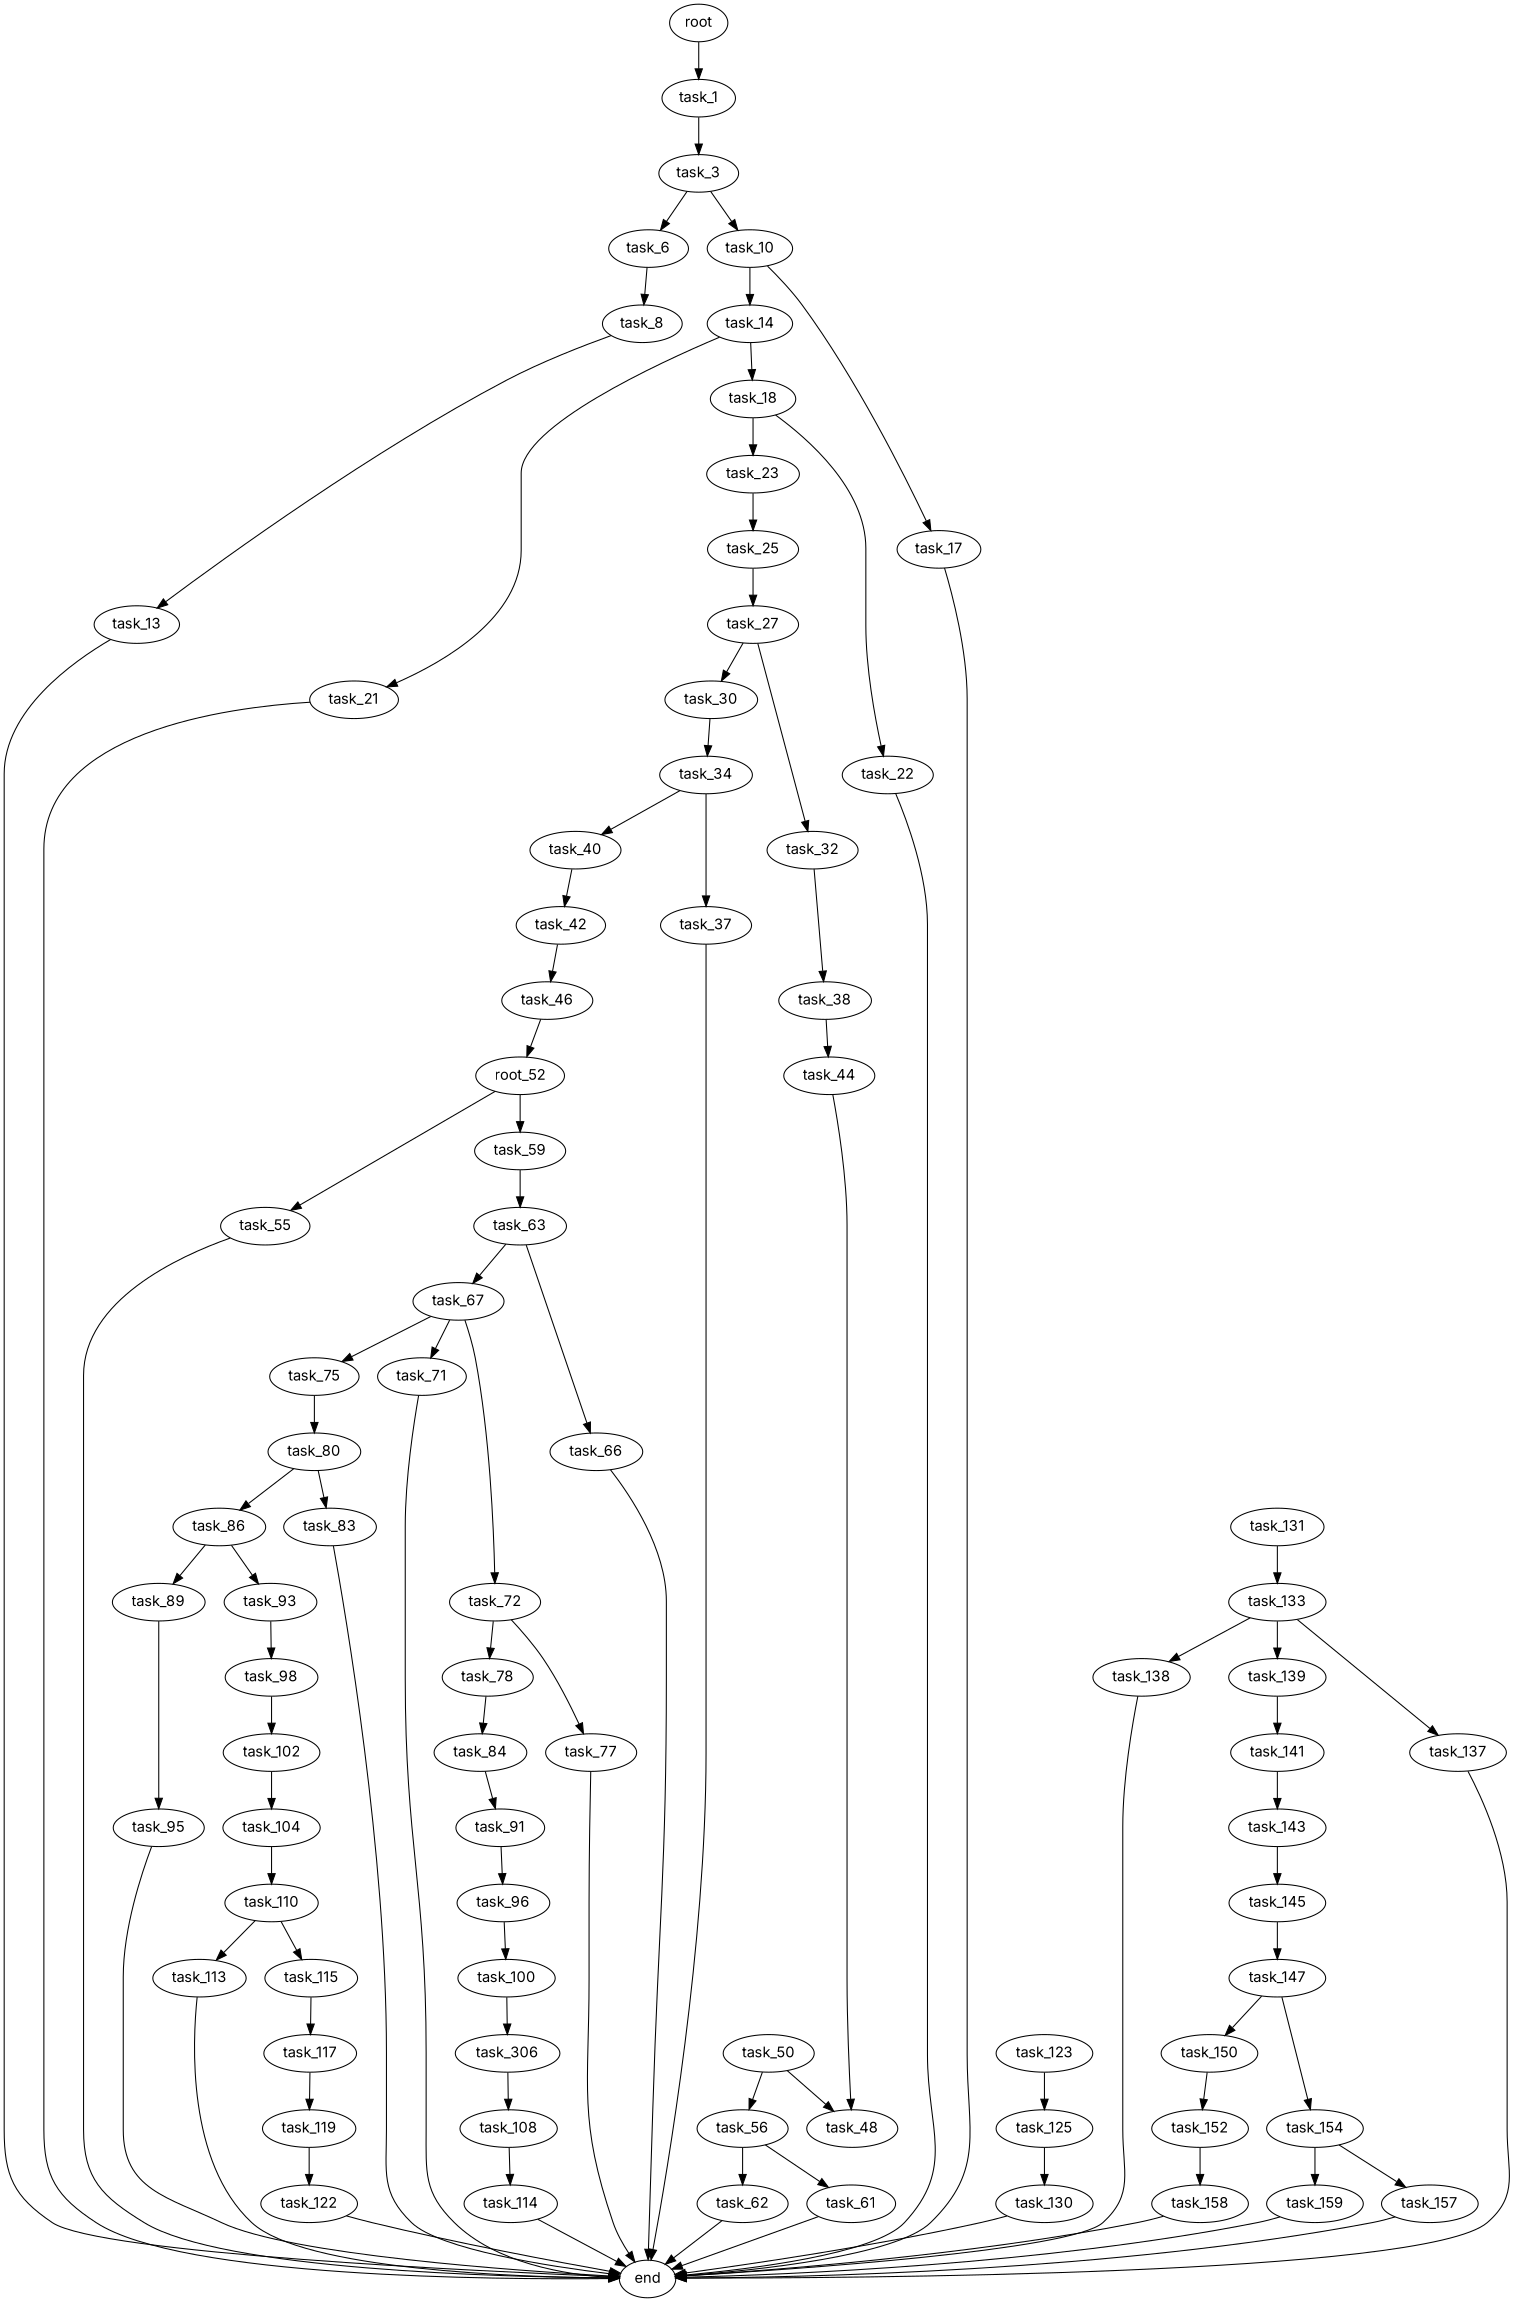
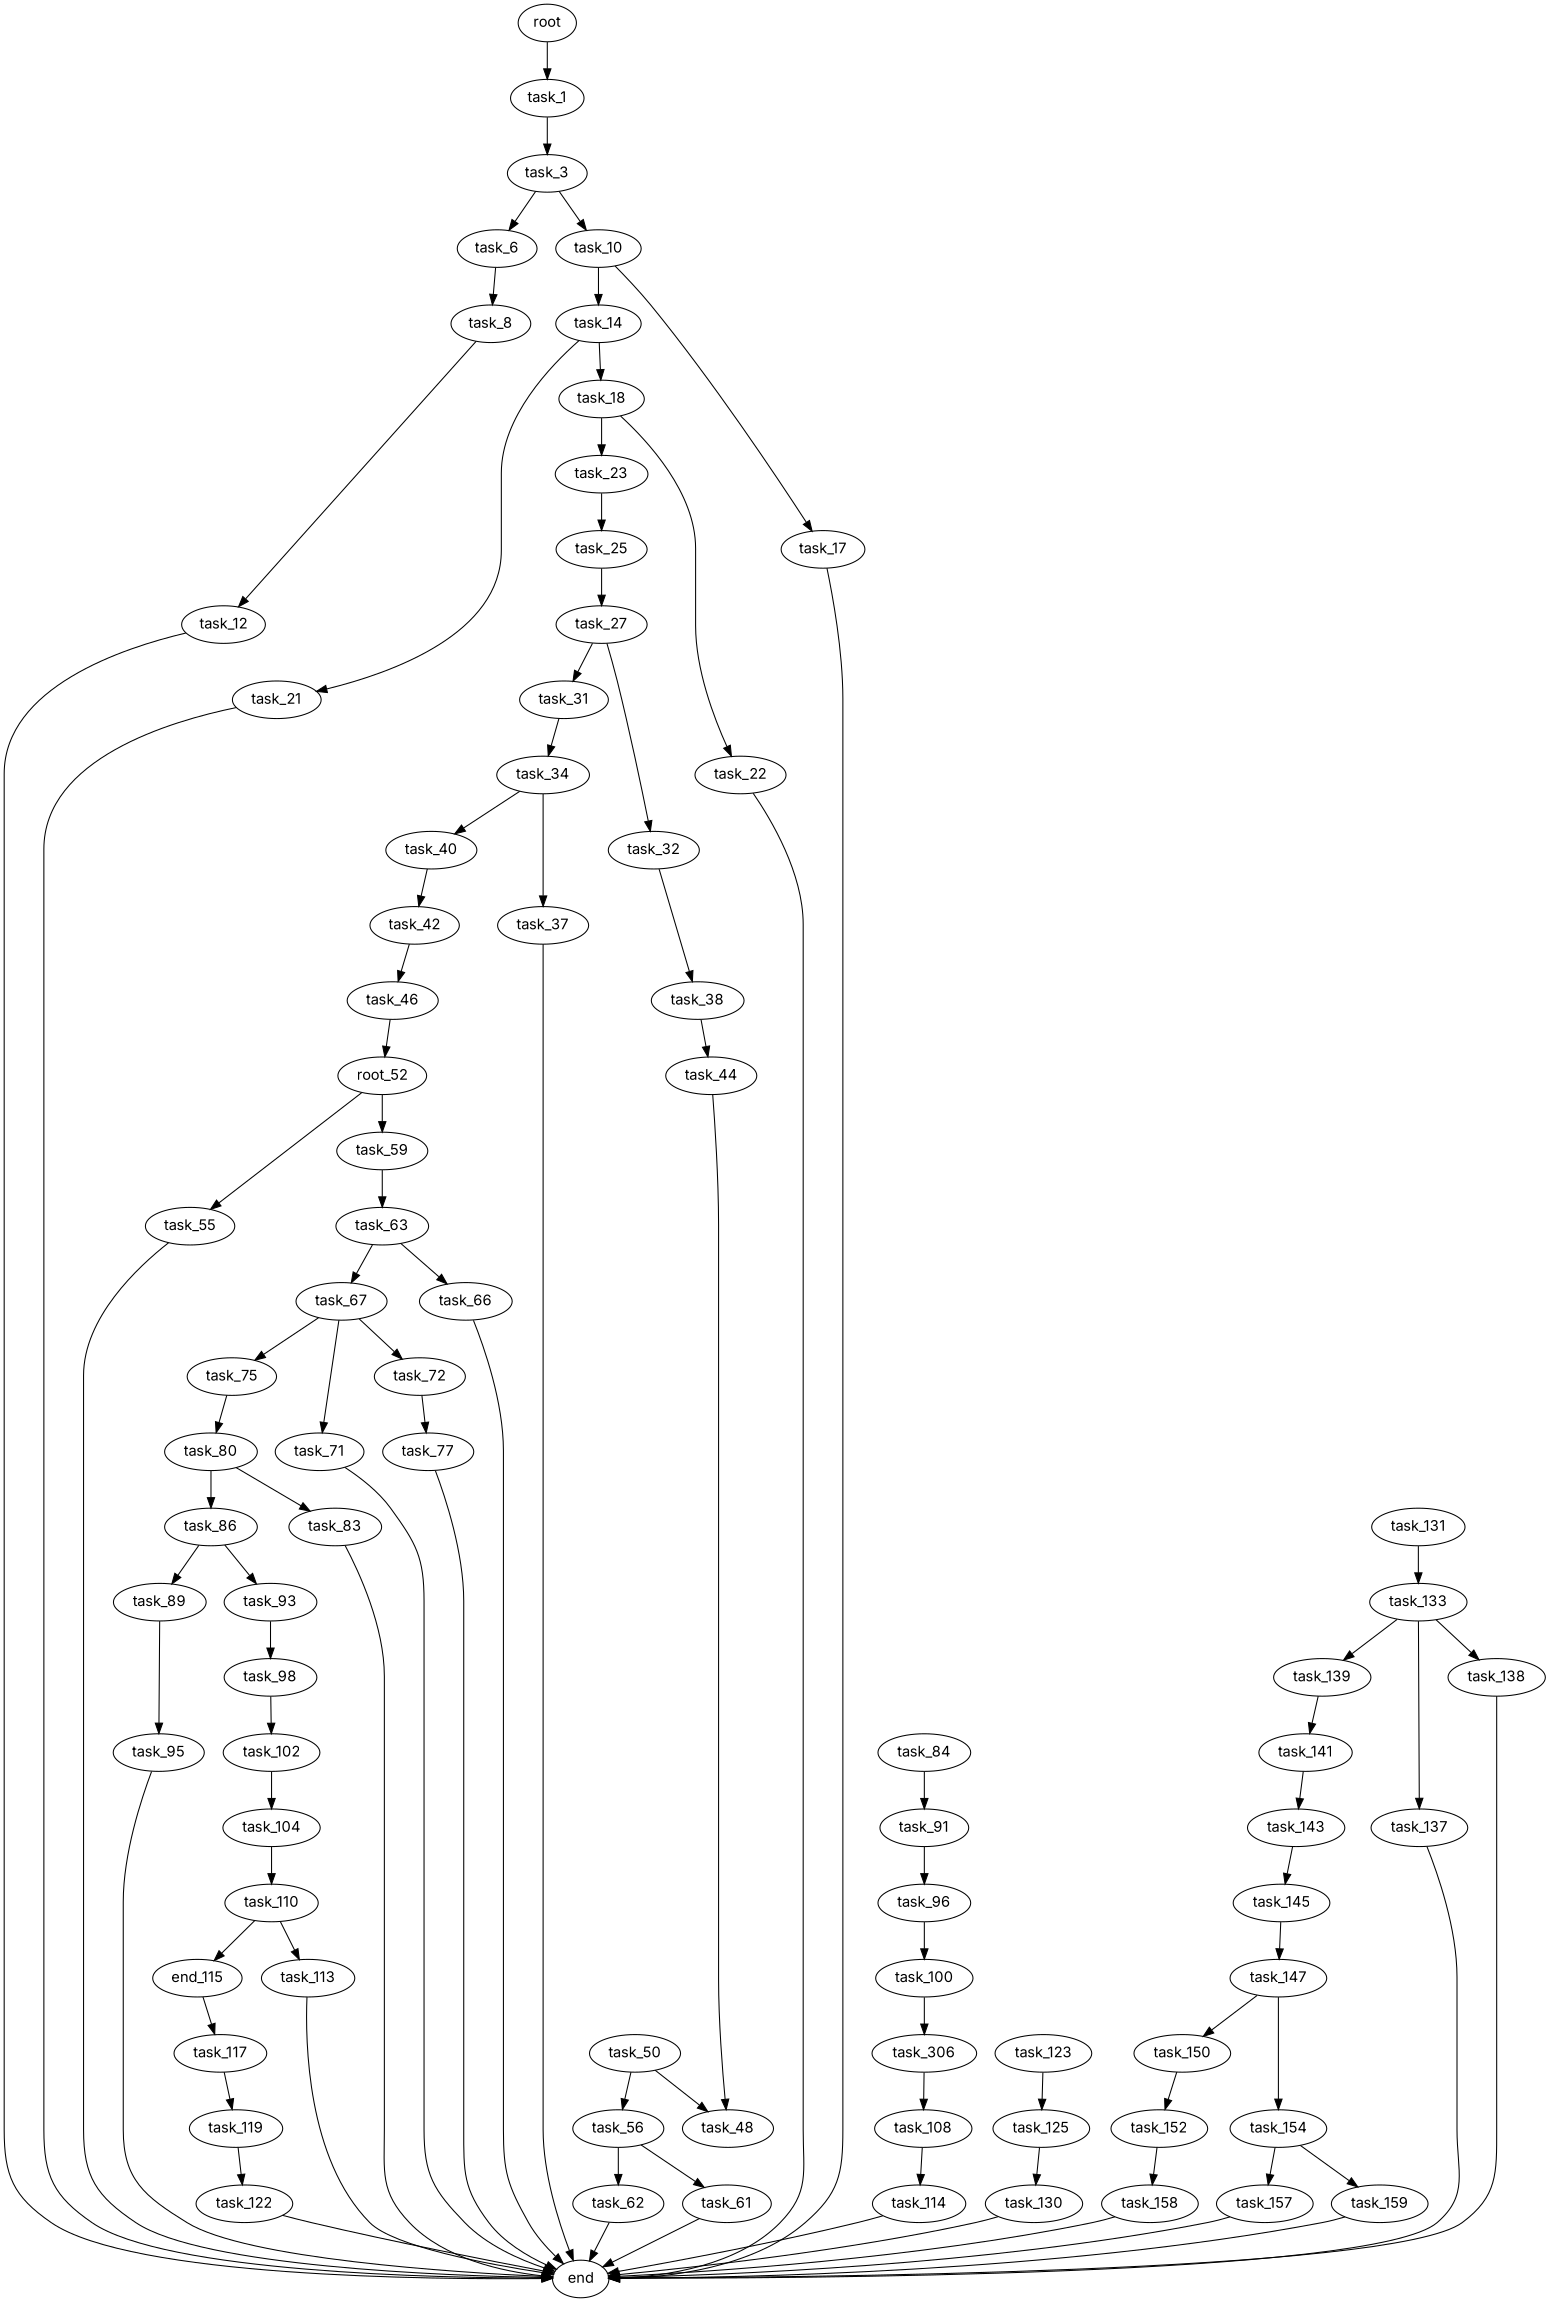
node "task_13": label "task_13" -> "task_12"
node "task_30": label "task_30" -> "task_31"
node "task_78": removed
node "task_115": label "task_115" -> "end_115"
